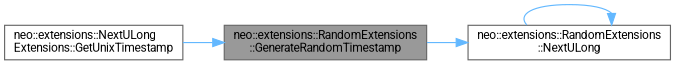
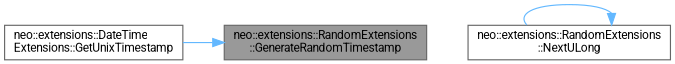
node "neo::extensions::NextULong Extensions::GetUnixTimestamp": label "neo::extensions::NextULong Extensions::GetUnixTimestamp" -> "neo::extensions::DateTime Extensions::GetUnixTimestamp"
edge "neo::extensions::RandomExtensions ::GenerateRandomTimestamp" -> "neo::extensions::RandomExtensions ::NextULong": removed
